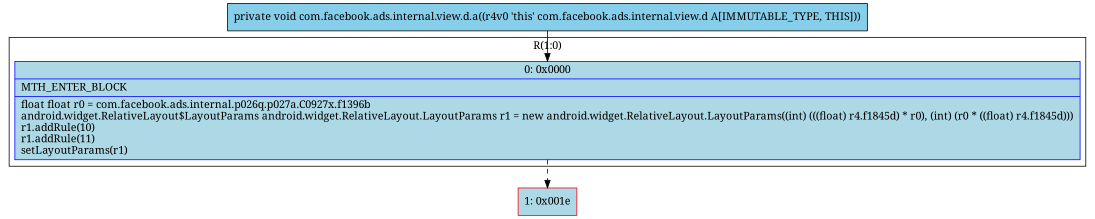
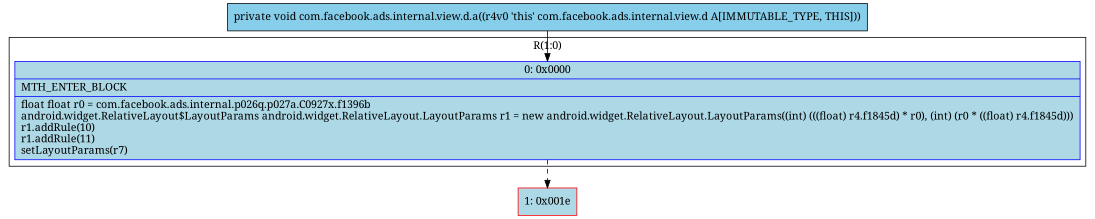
node "0: 0x0000": text "setLayoutParams(r1)" -> "setLayoutParams(r7)"
